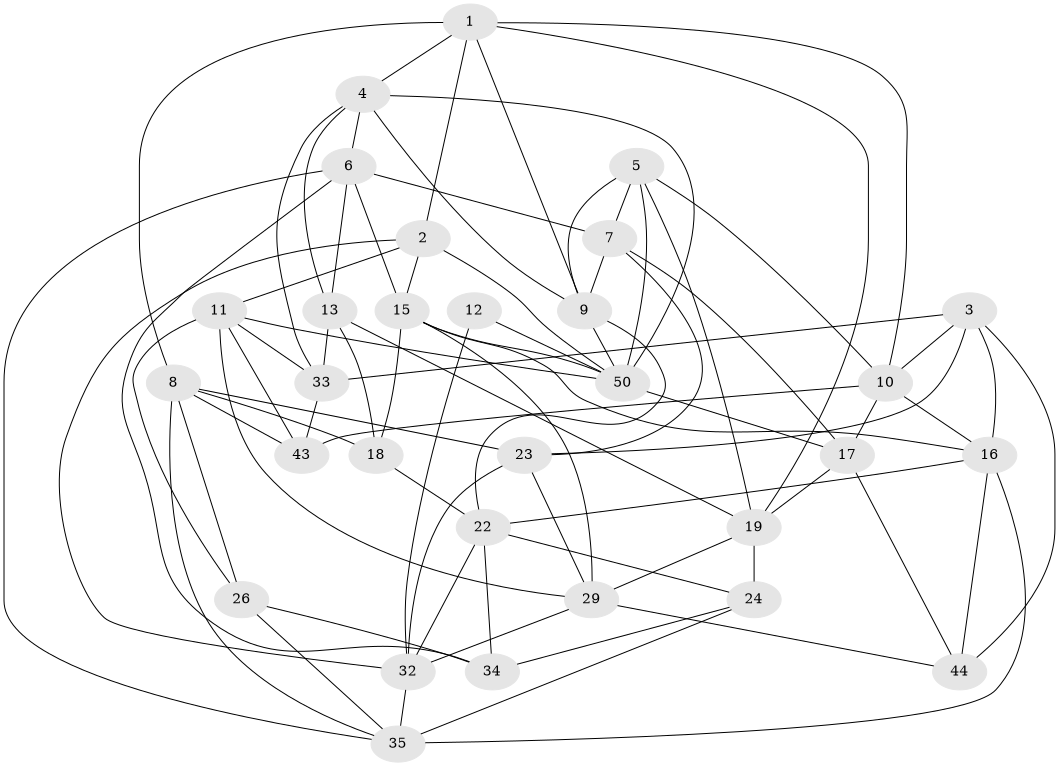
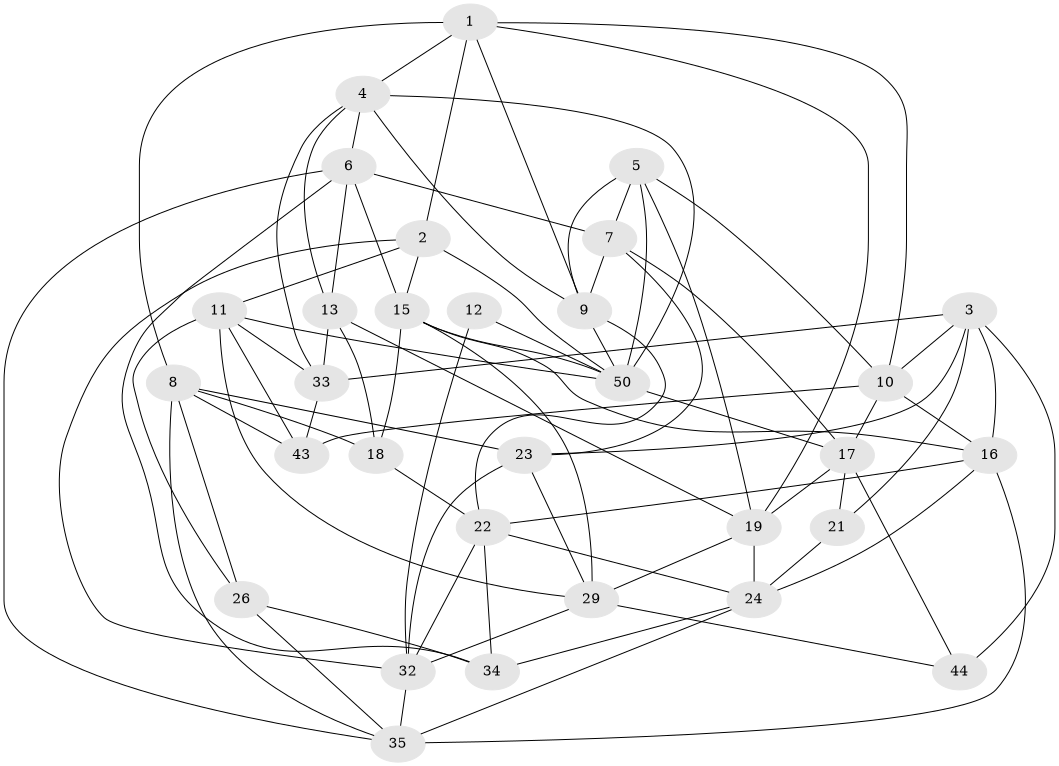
node "21": added
edge "16" -- "44": now "16" -- "24"
